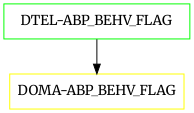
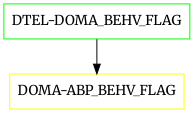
node "DTEL-ABP_BEHV_FLAG": label "DTEL-ABP_BEHV_FLAG" -> "DTEL-DOMA_BEHV_FLAG"
